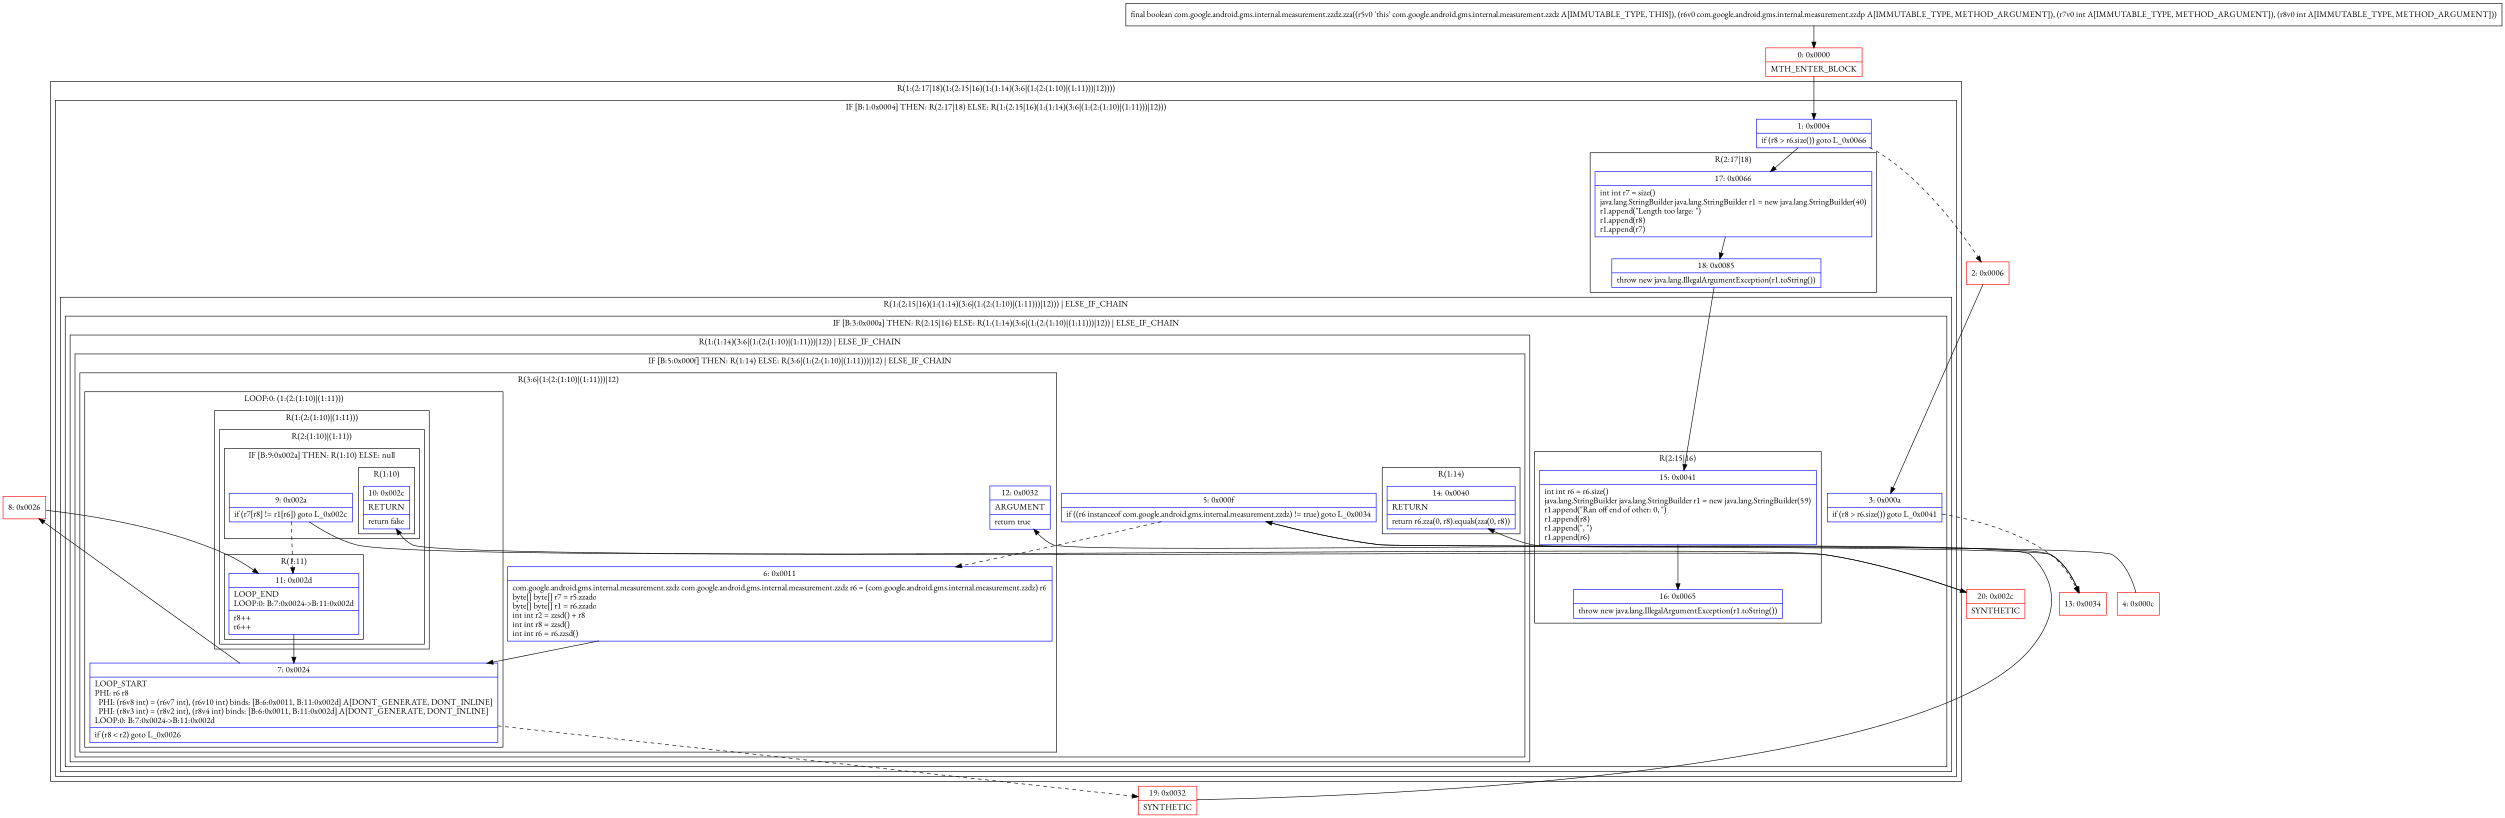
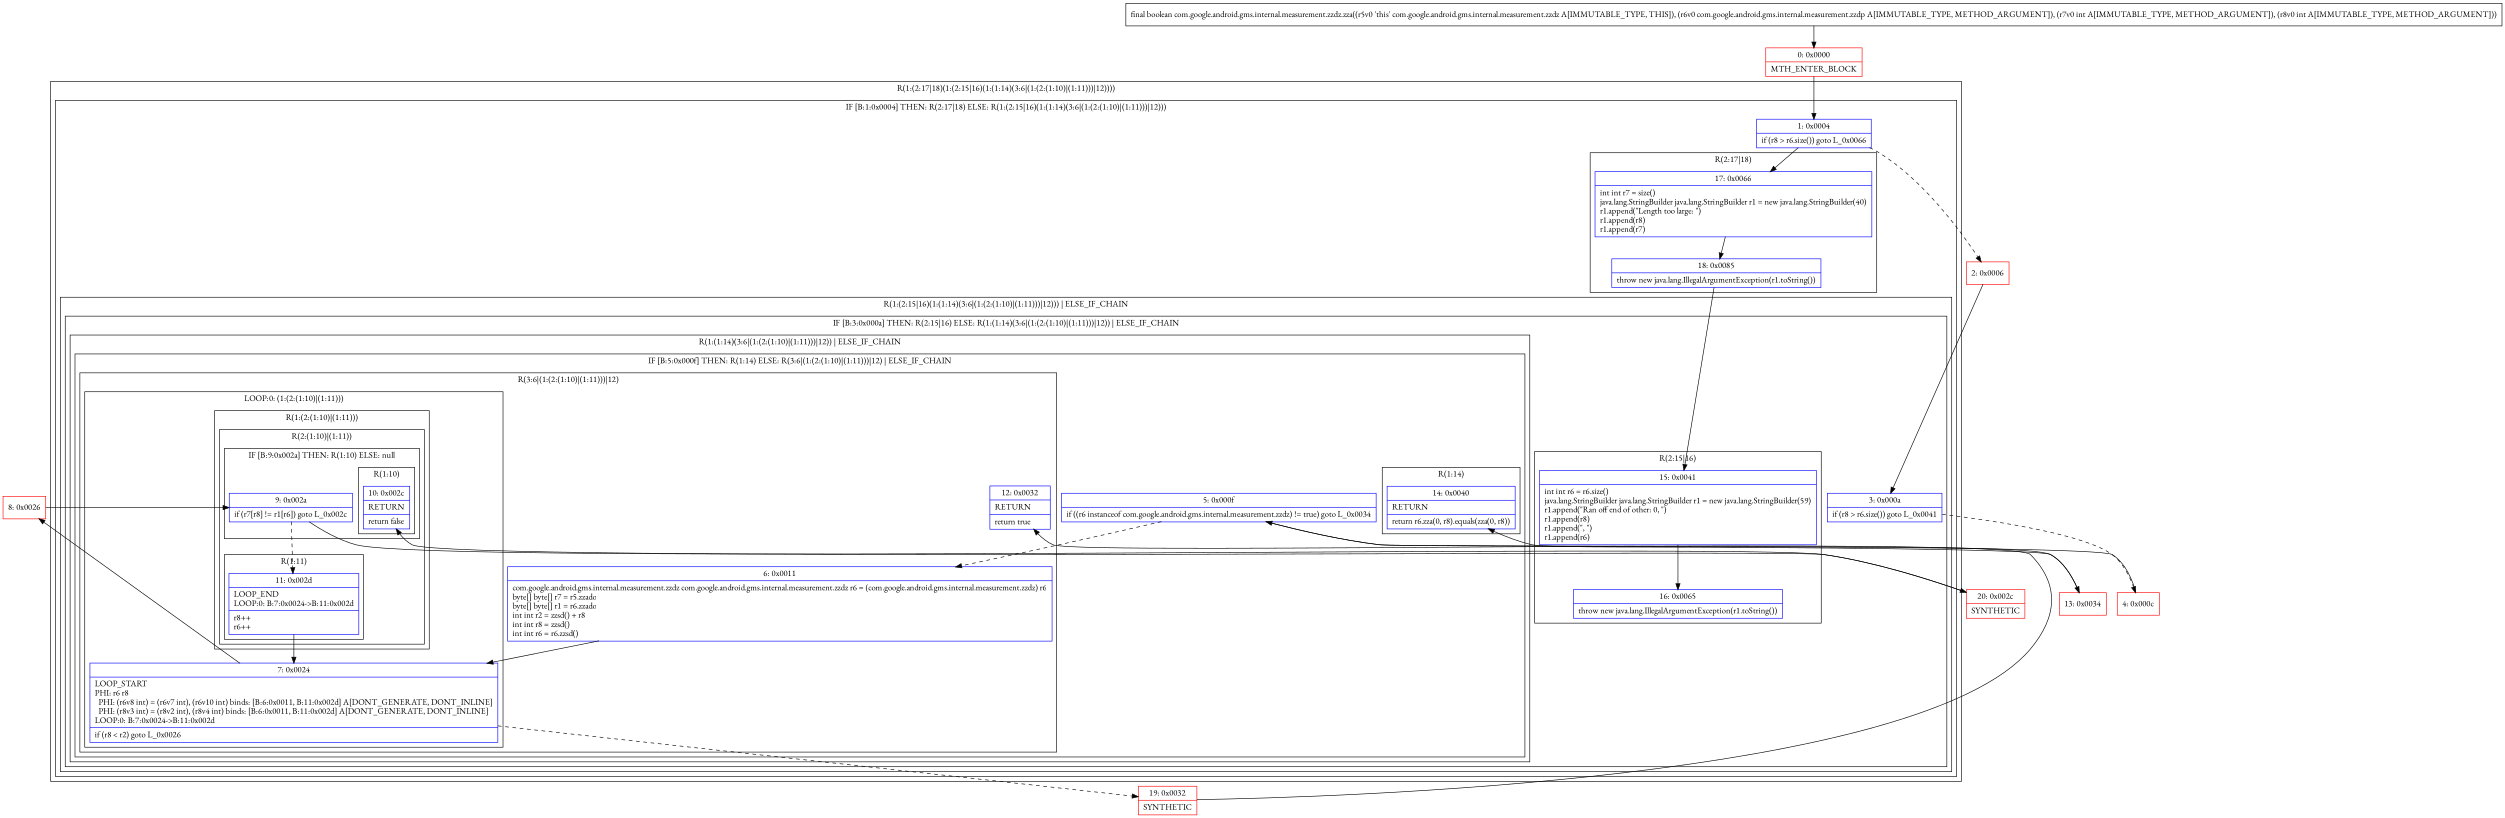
node "12: 0x0032": text "ARGUMENT" -> "RETURN"
edge "8: 0x0026" -> "11: 0x002d": now "8: 0x0026" -> "9: 0x002a"
edge "3: 0x000a" -> "13: 0x0034": now "3: 0x000a" -> "4: 0x000c"
